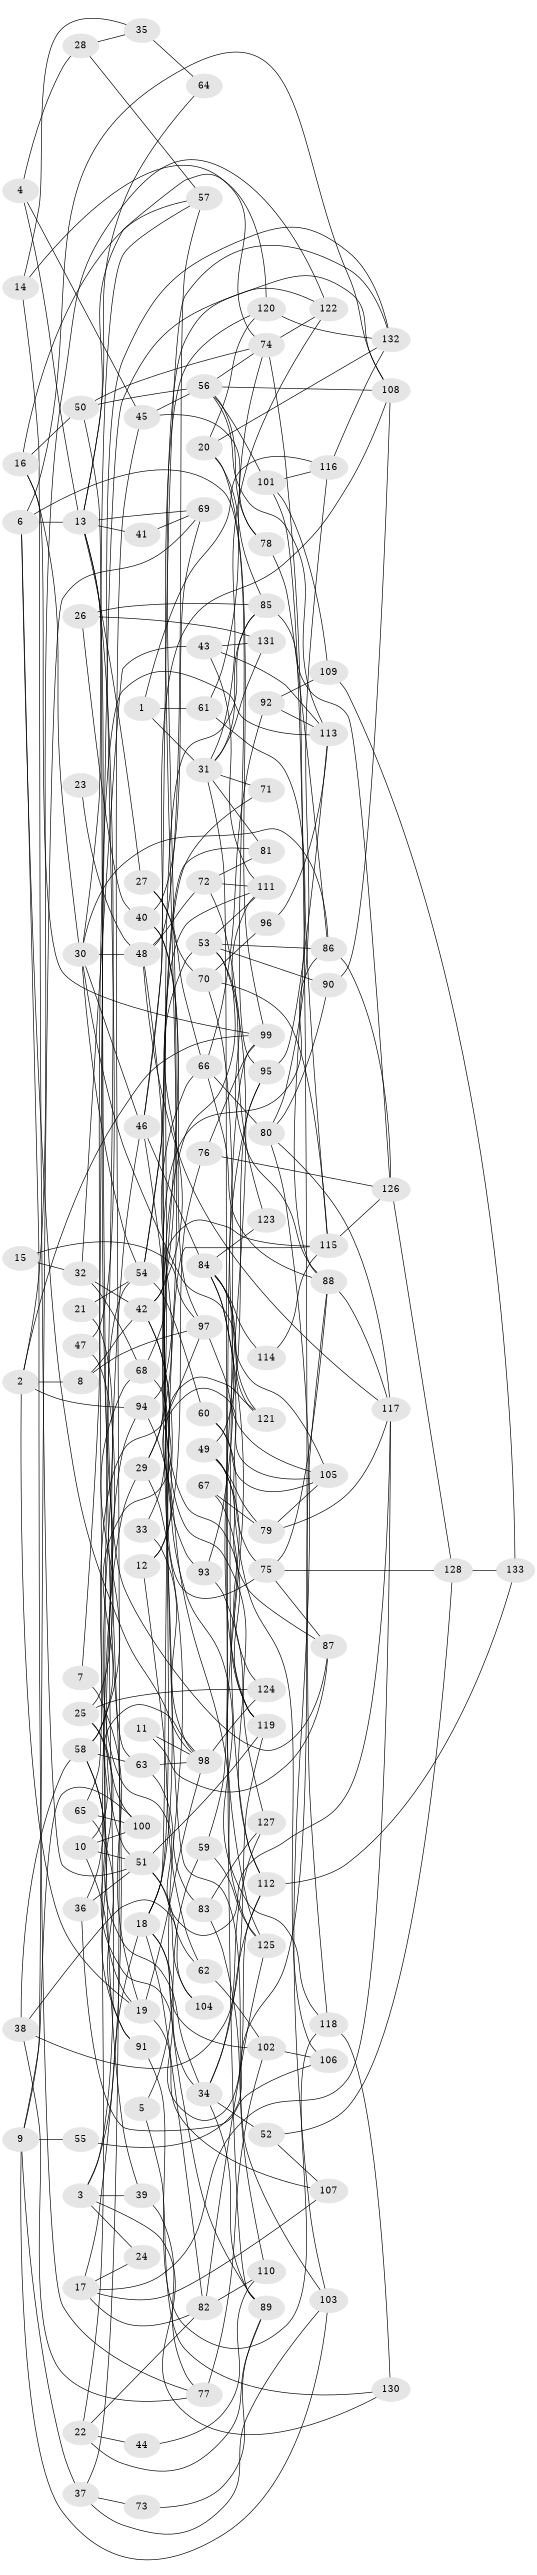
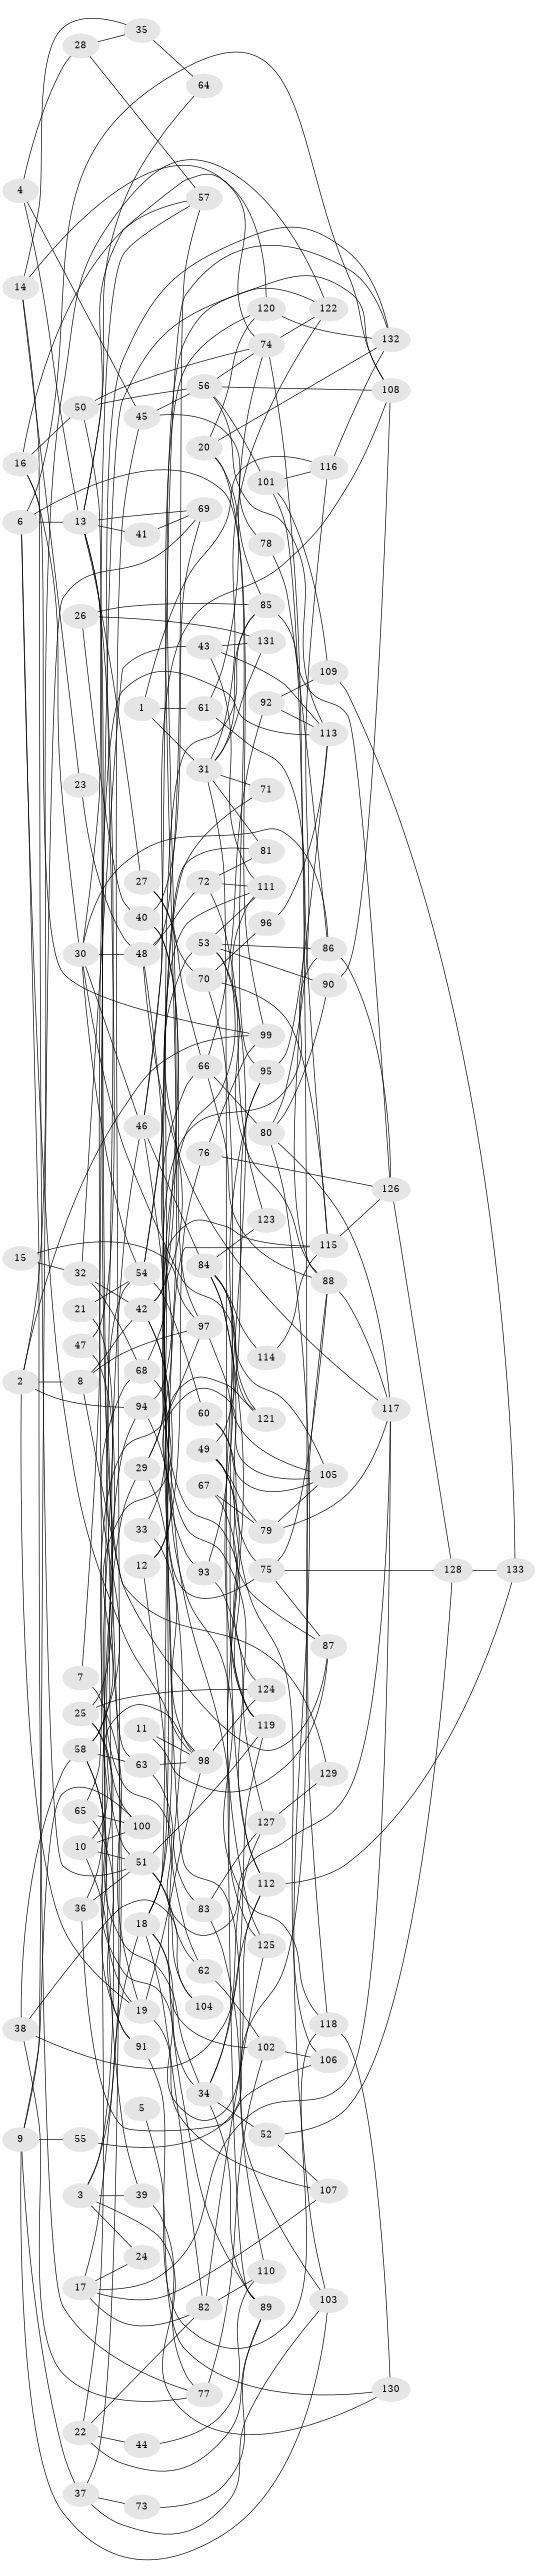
edge "56" -- "78": removed
edge "14" -- "23": added
node "129": added
node "59": removed
